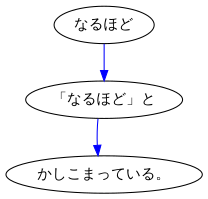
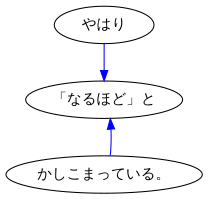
node "なるほど": label "なるほど" -> "やはり"
edge "「なるほど」と" -> "かしこまっている。": reversed
